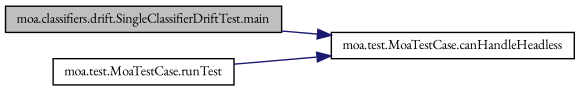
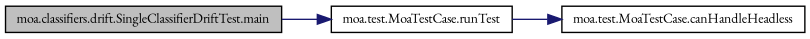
edge "moa.classifiers.drift.SingleClassifierDriftTest.main" -> "moa.test.MoaTestCase.canHandleHeadless": now "moa.classifiers.drift.SingleClassifierDriftTest.main" -> "moa.test.MoaTestCase.runTest"
